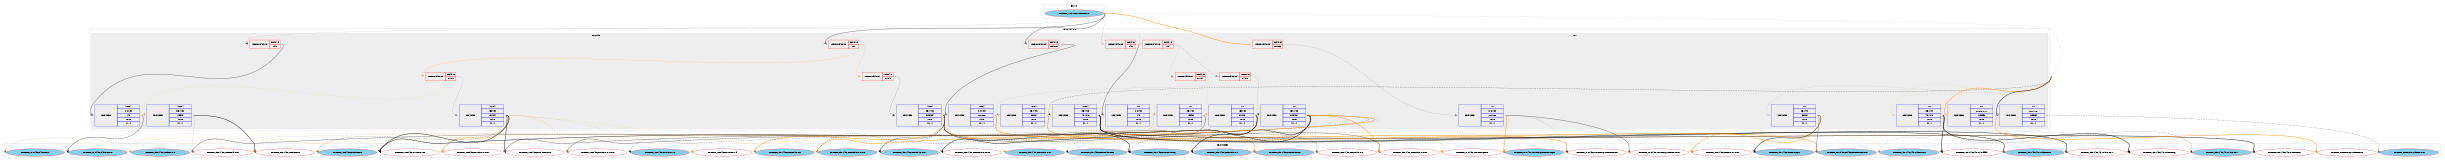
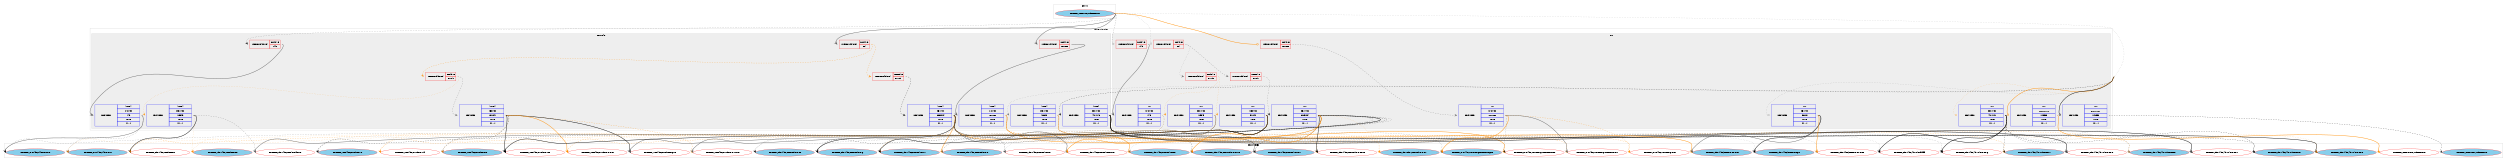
node "portage://dev-libs/openssl-3.0.14": label "portage://dev-libs/openssl-3.0.14" -> "portage://dev-dev/openssl-3.0.14"
node "portage://conditional-libs/boost-1.85.0-r1": label "portage://conditional-libs/boost-1.85.0-r1" -> "portage://dev-libs/boost-1.85.0-r1"
node "portage://dev-libs/libxml2-2.11.8": added
